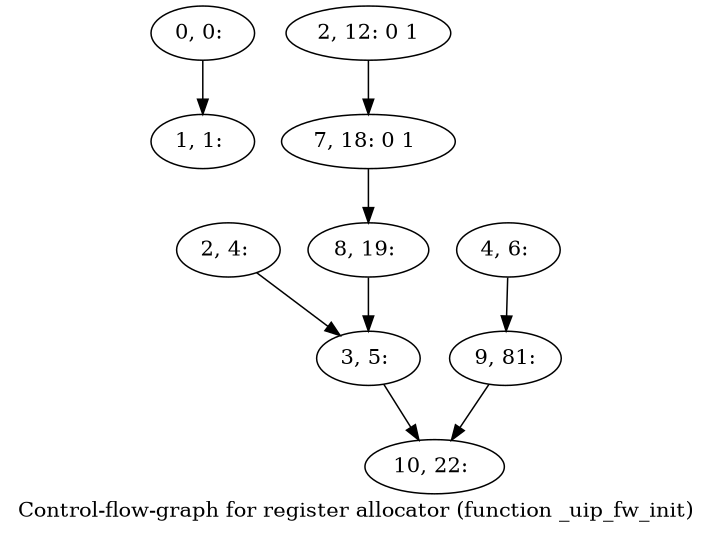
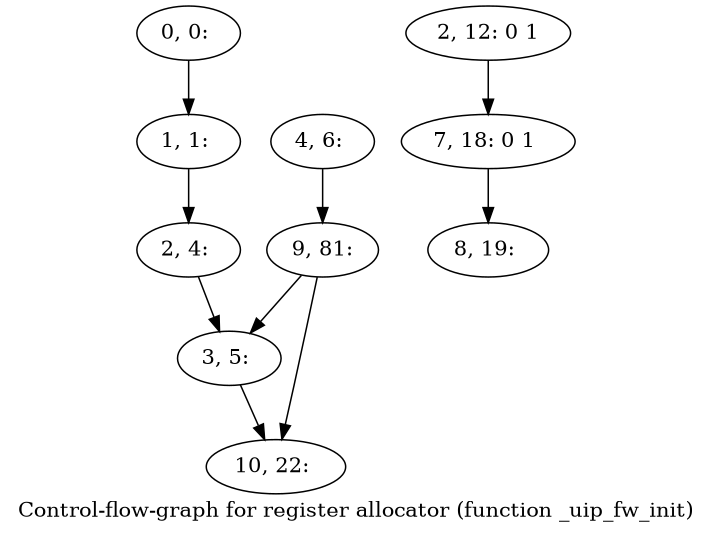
edge "1, 1:" -> "2, 4:": added
edge "8, 19:" -> "3, 5:": now "9, 81:" -> "3, 5:"
